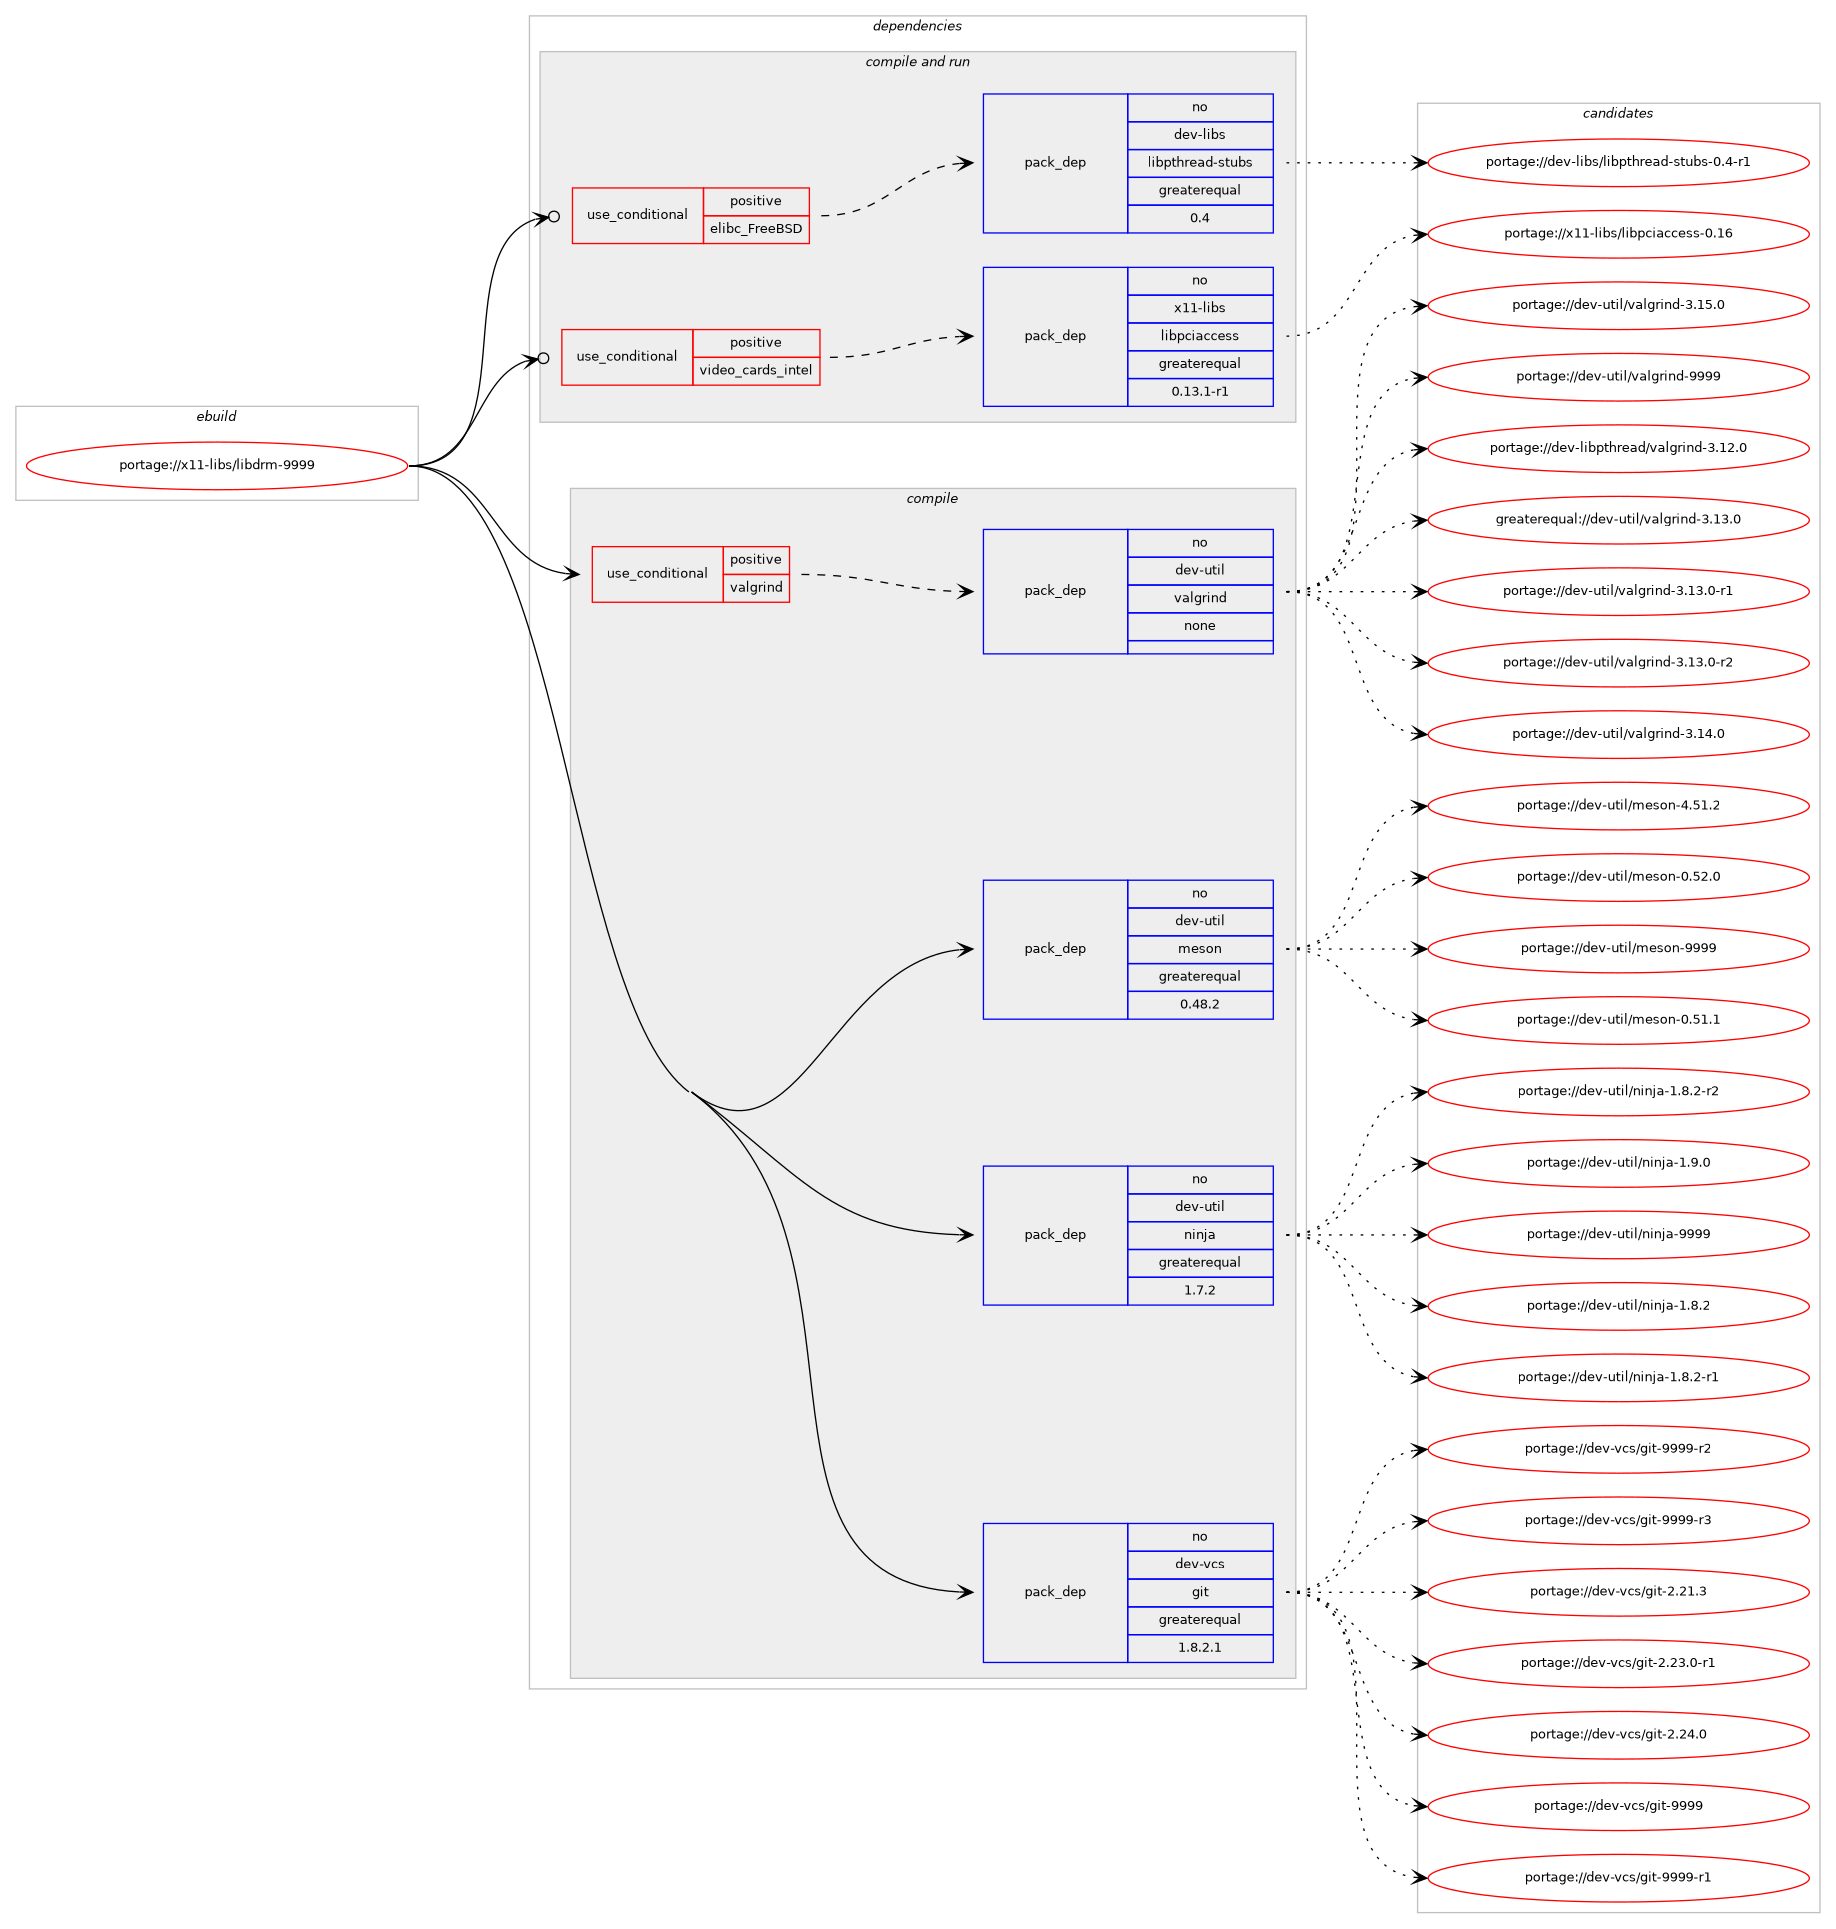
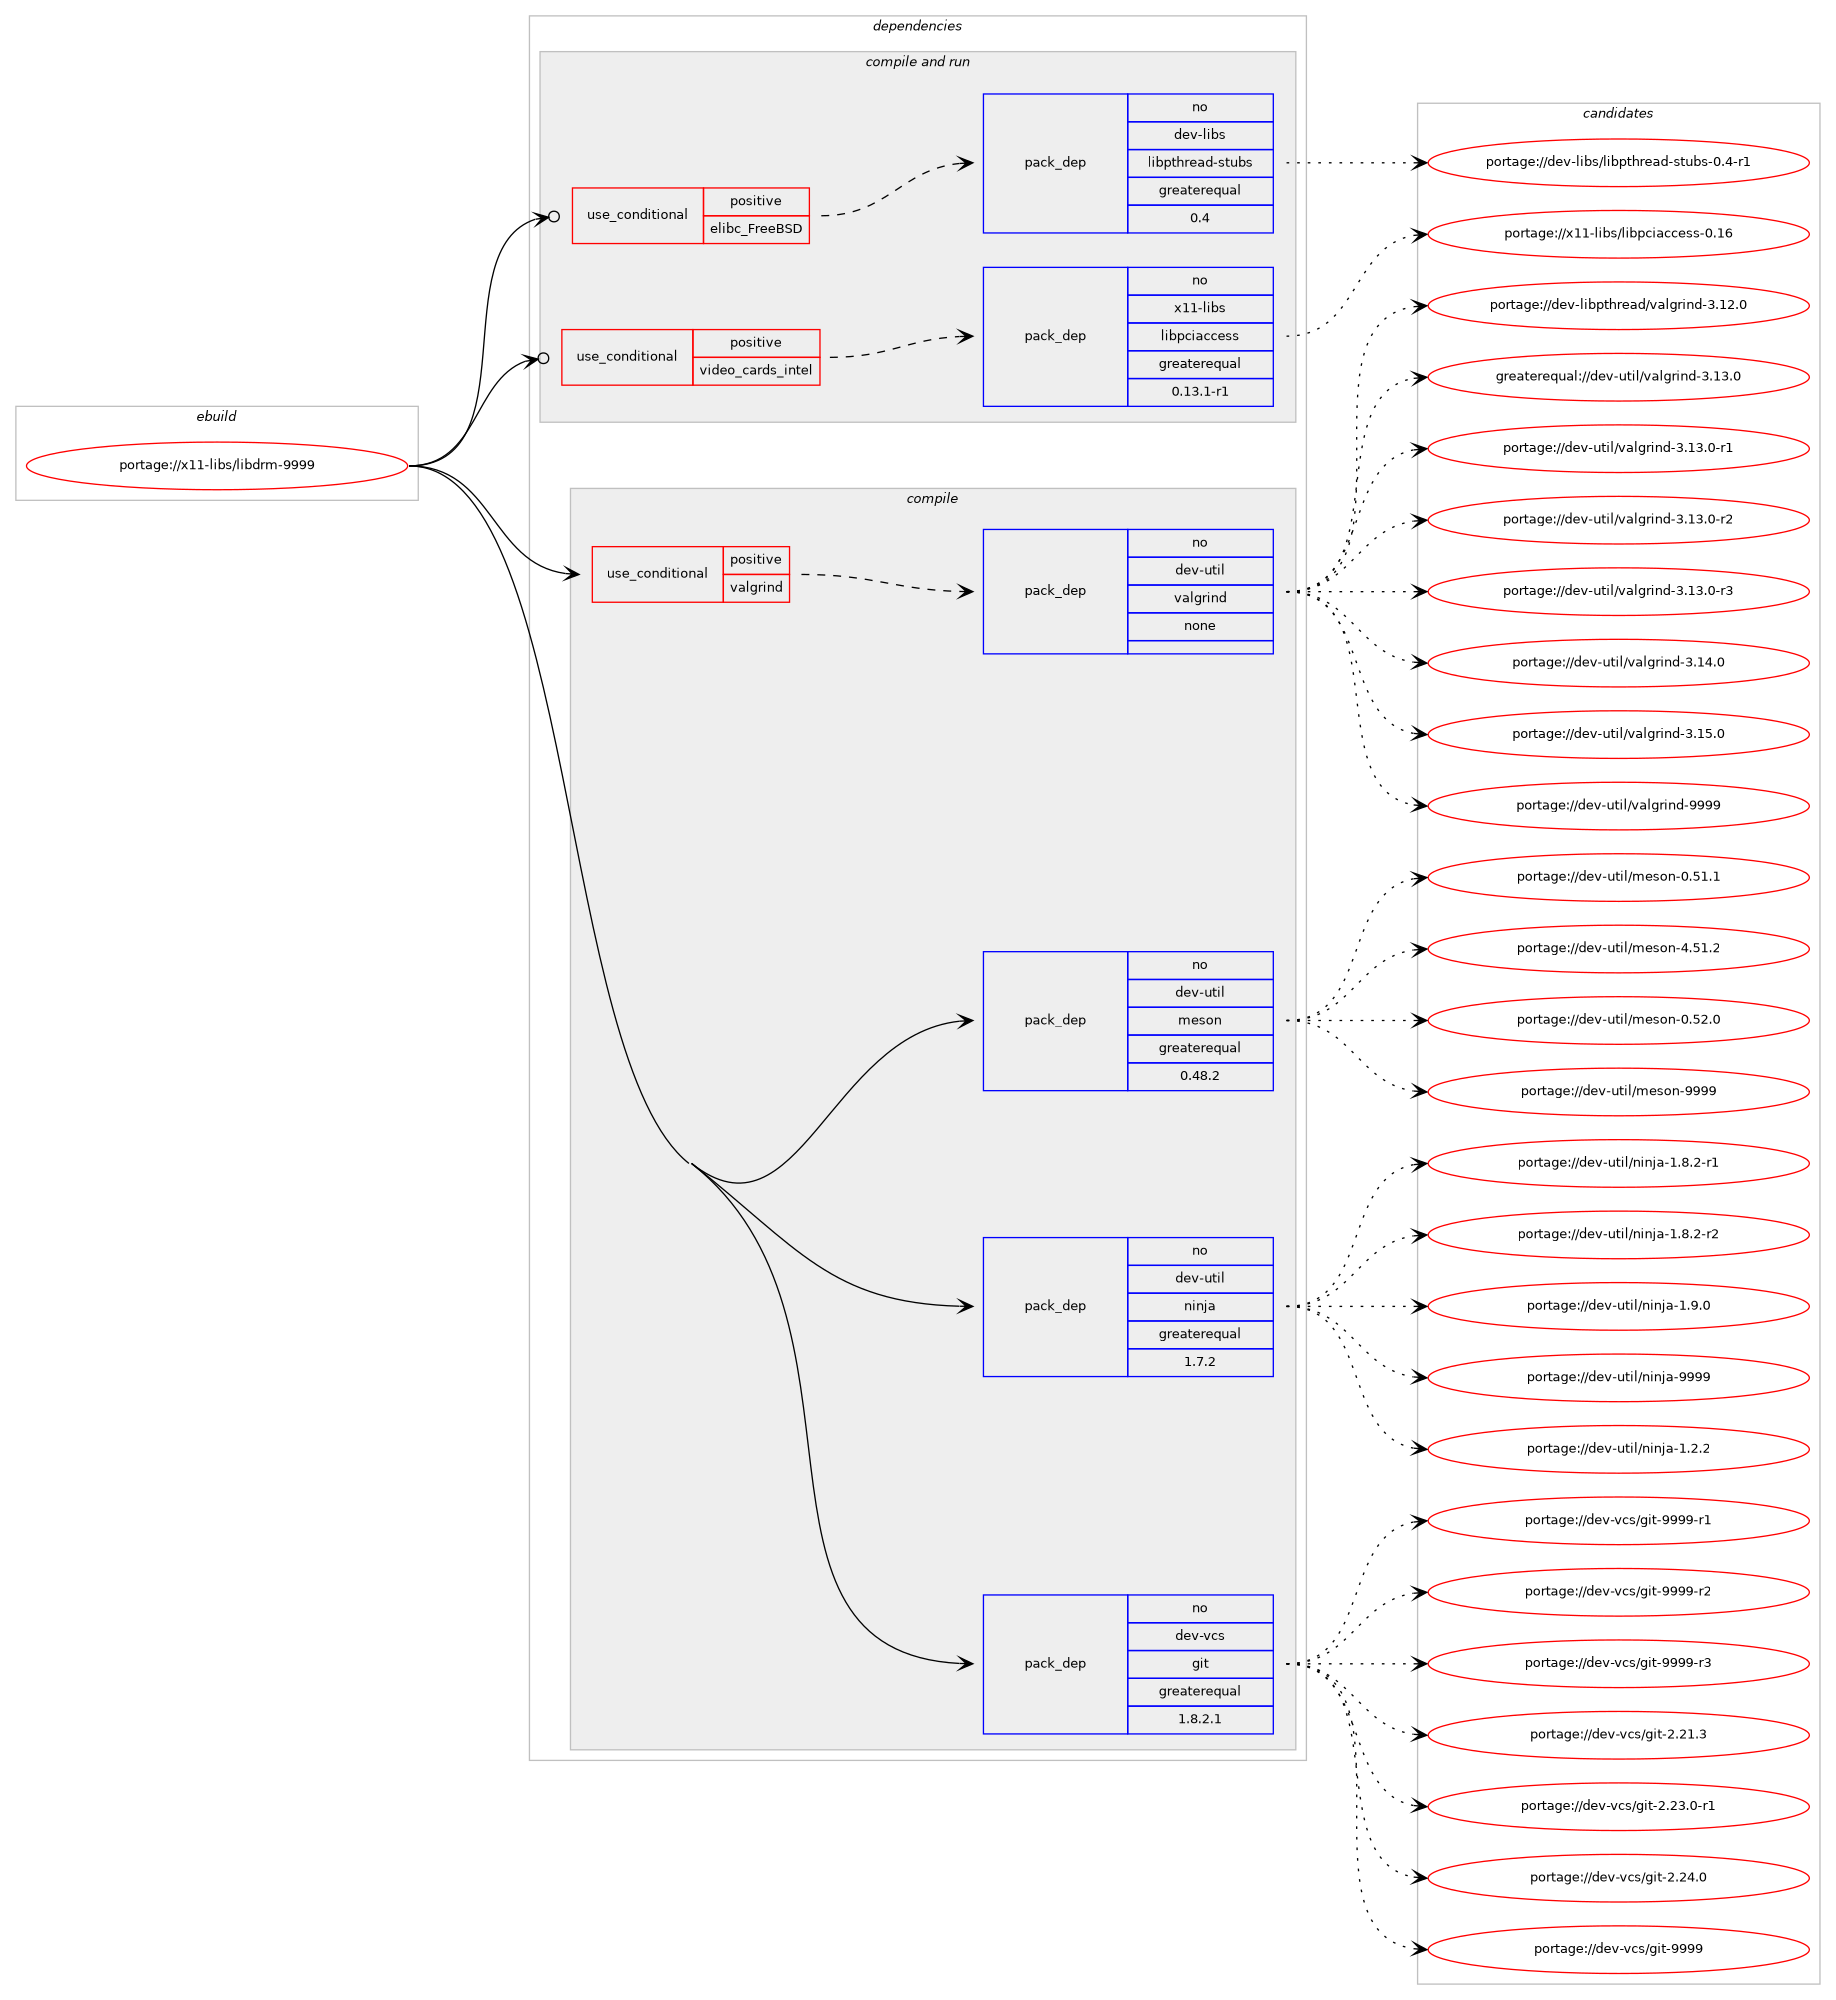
node "portage://dev-util/valgrind-3.13.0-r3": added
node "portage://dev-util/ninja-1.8.2": label "portage://dev-util/ninja-1.8.2" -> "portage://dev-util/ninja-1.2.2"
